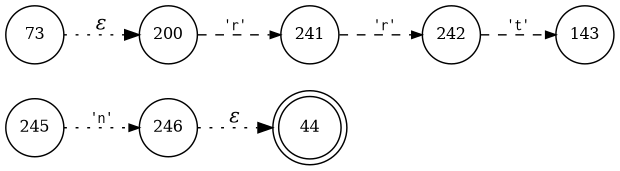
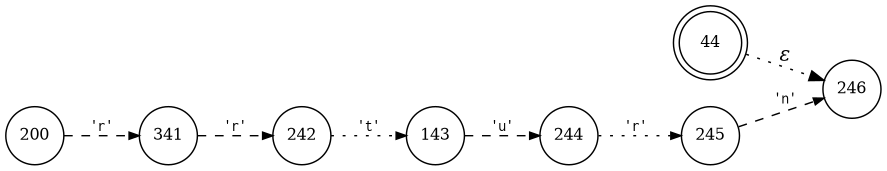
node "73": removed
node "241": label "241" -> "341"
edge "242" -> "143": style dashed -> dotted
edge "245" -> "246": style dotted -> dashed
edge "246" -> "44": reversed
node "244": added
